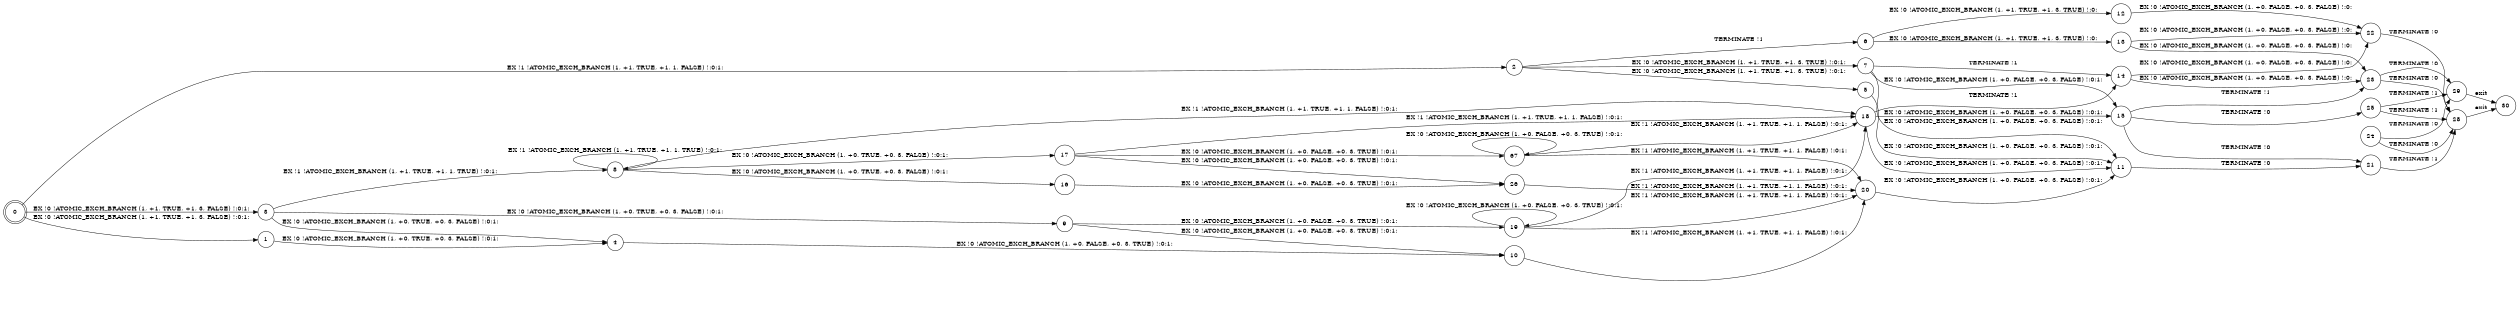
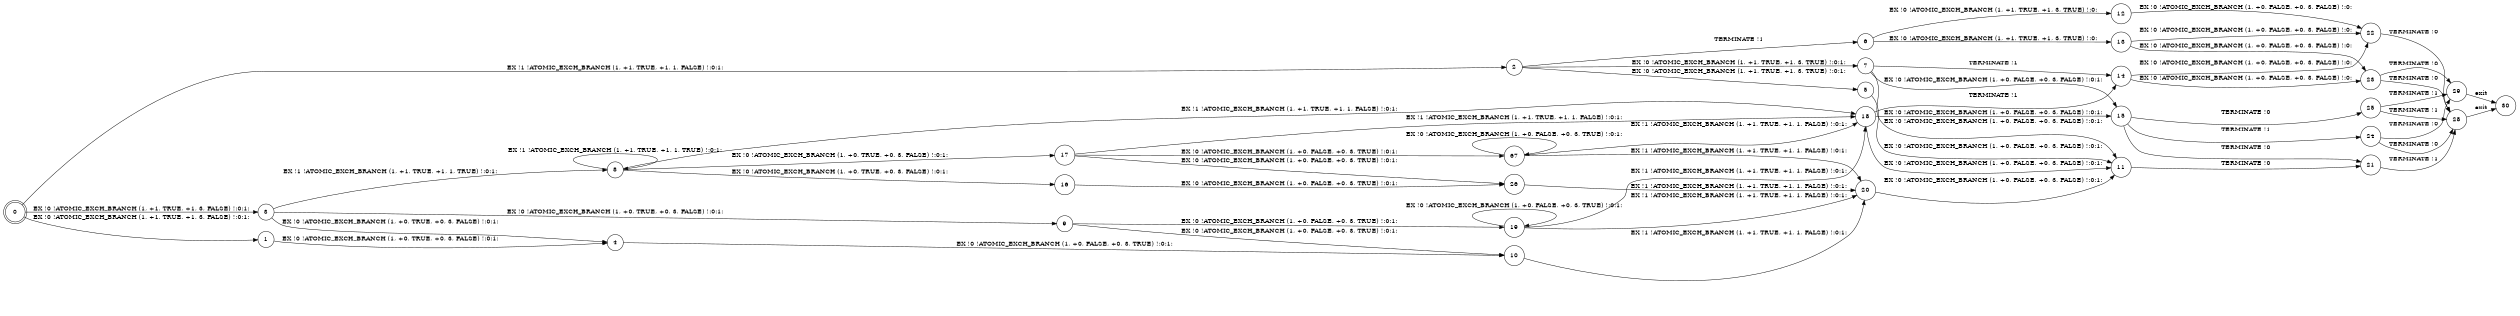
edge "15" -> "23": now "15" -> "24"
